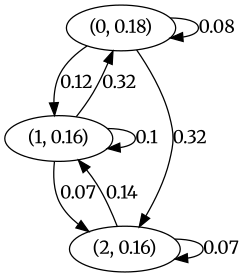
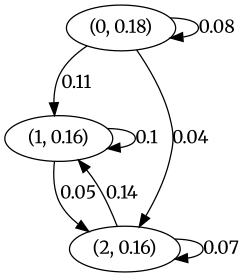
edge "(0, 0.18)" -> "(1, 0.16)": label "0.12" -> "0.11"
edge "(1, 0.16)" -> "(0, 0.18)": removed, label "0.32"
edge "(0, 0.18)" -> "(2, 0.16)": label "0.32" -> "0.04"
edge "(1, 0.16)" -> "(2, 0.16)": label "0.07" -> "0.05"
